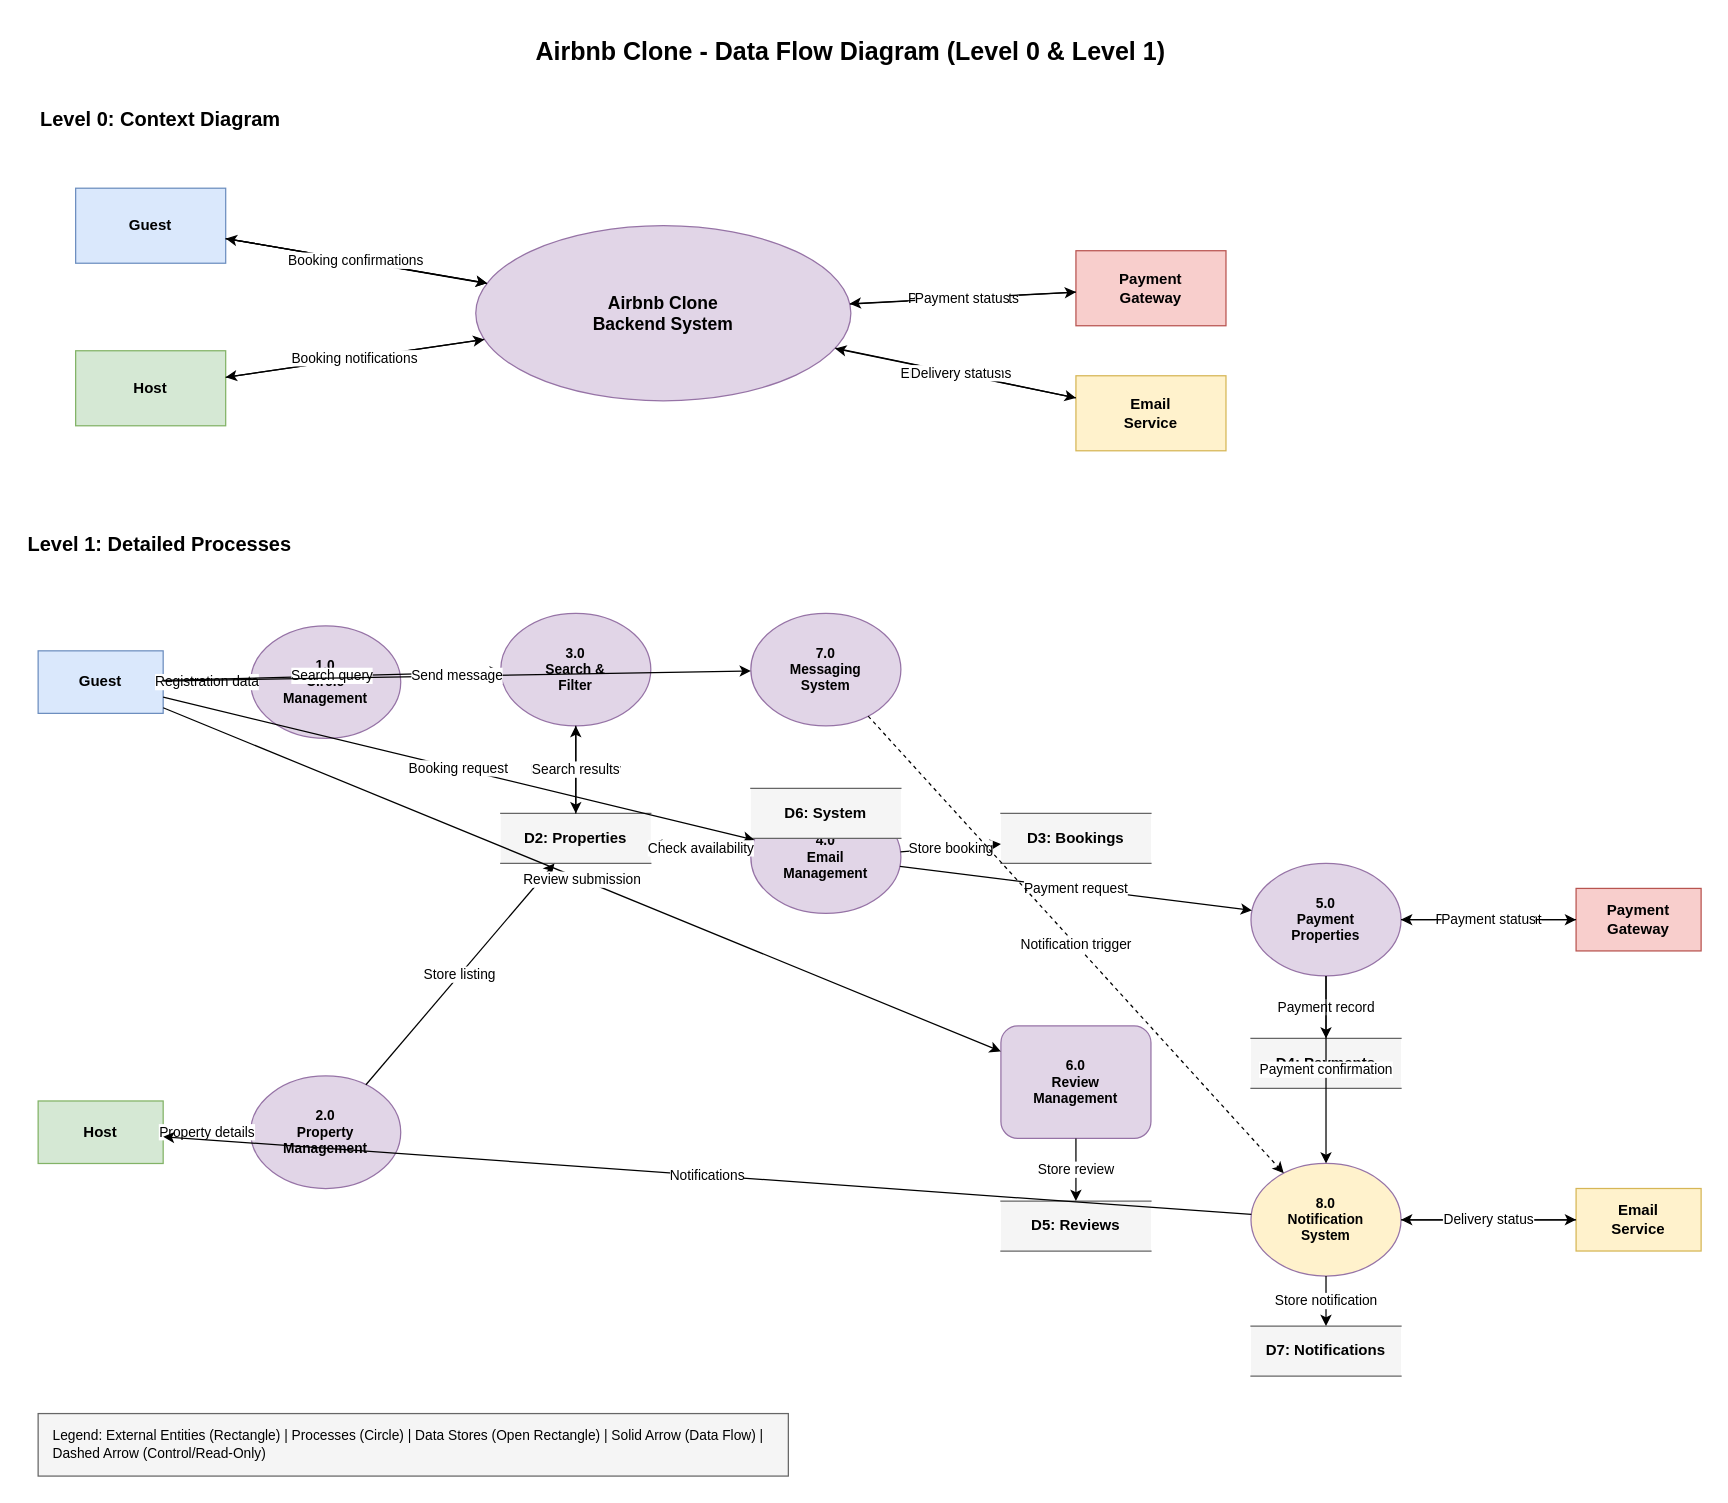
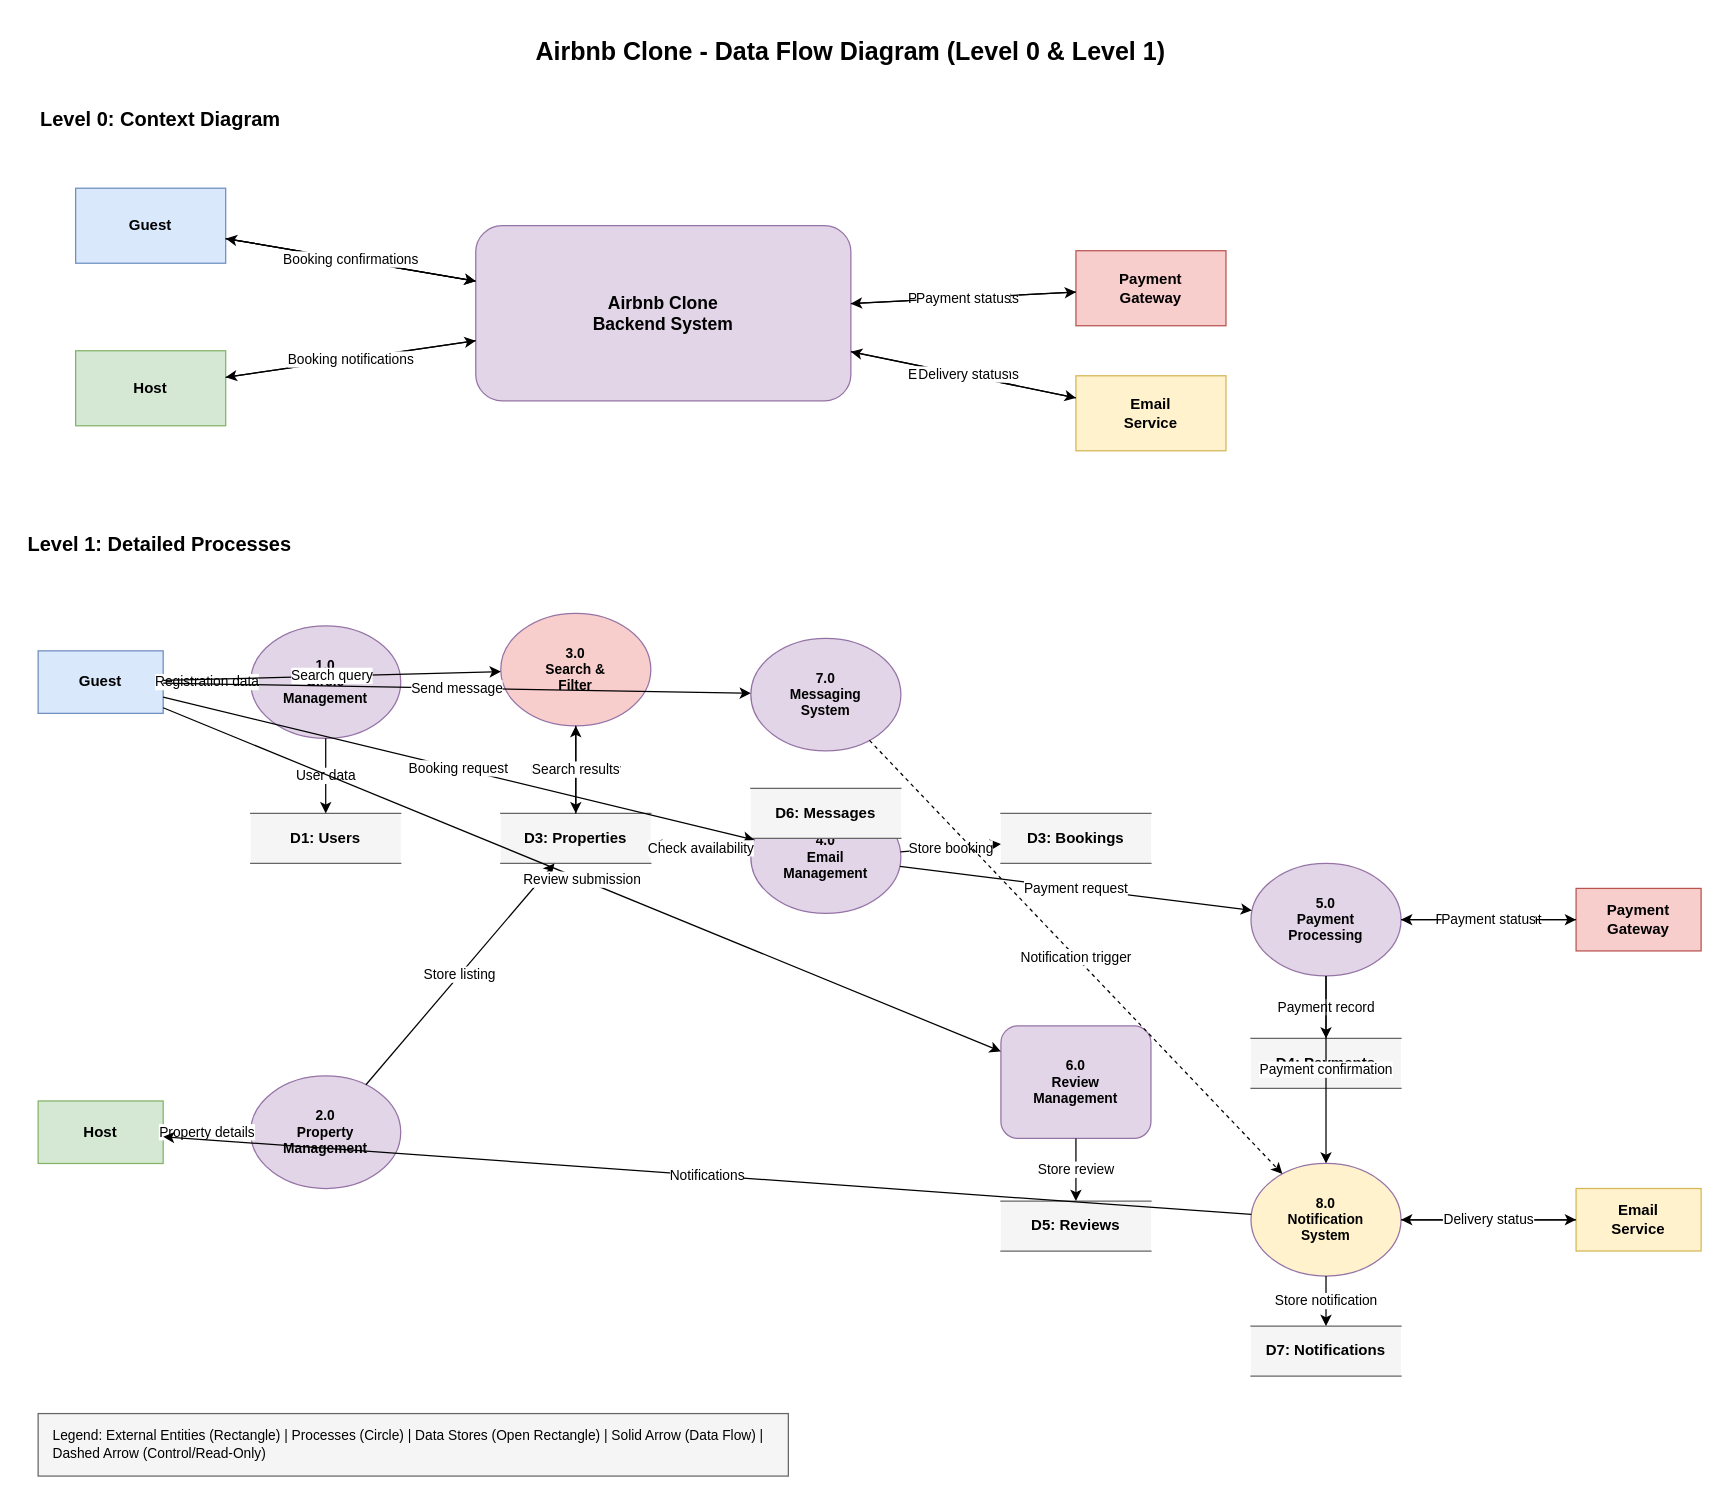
node "Airbnb Clone Backend System": shape ellipse -> rounded rectangle
node "3.0 Search & Filter": fillcolor #e1d5e7 -> #f8cecc
node "7.0 Messaging System": moved (826, 669) -> (826, 694)
edge "1.0 Circle Management" -> "D1: Users": added, label "User data"
node "D6: System": label "D6: System" -> "D6: Messages"
node "D1: Users": added
node "D2: Properties": label "D2: Properties" -> "D3: Properties"
node "5.0 Payment Properties": label "5.0 Payment Properties" -> "5.0 Payment Processing"
